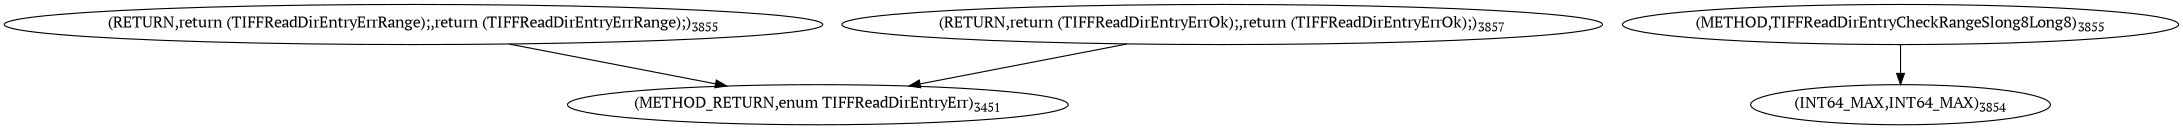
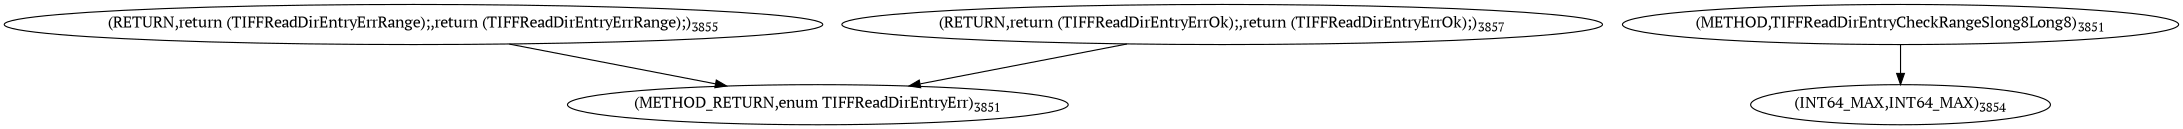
node "(METHOD,TIFFReadDirEntryCheckRangeSlong8Long8)": text "3855" -> "3851"
node "(METHOD_RETURN,enum TIFFReadDirEntryErr)": text "3451" -> "3851"
